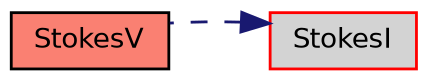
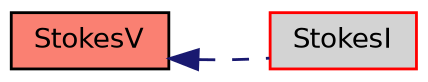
edge "StokesV" -> "StokesI": reversed
